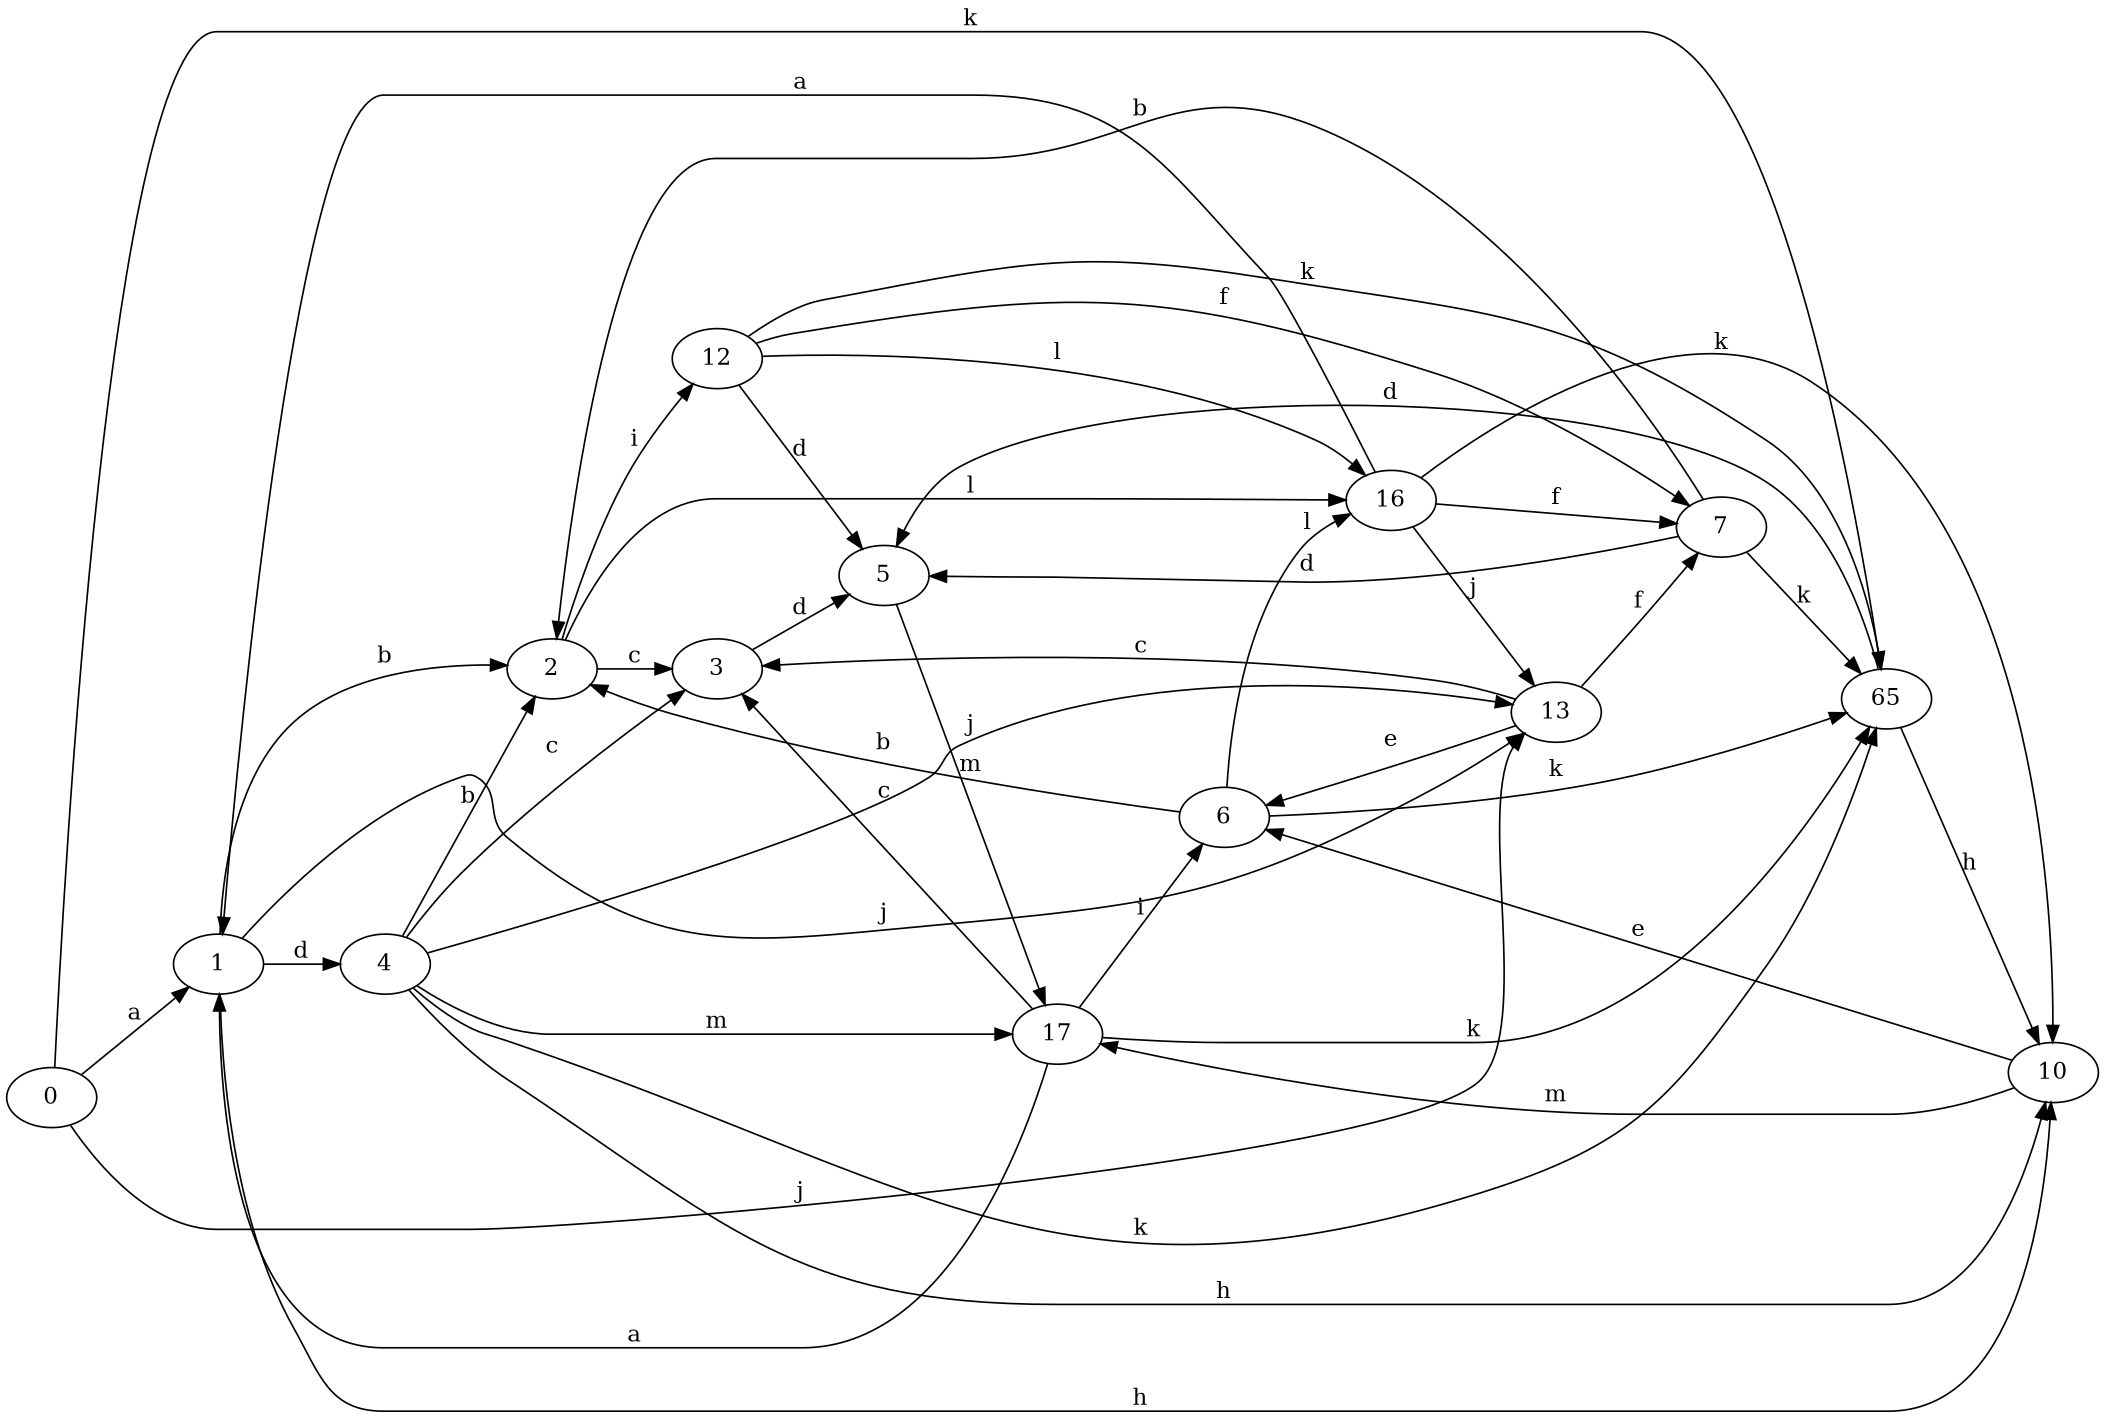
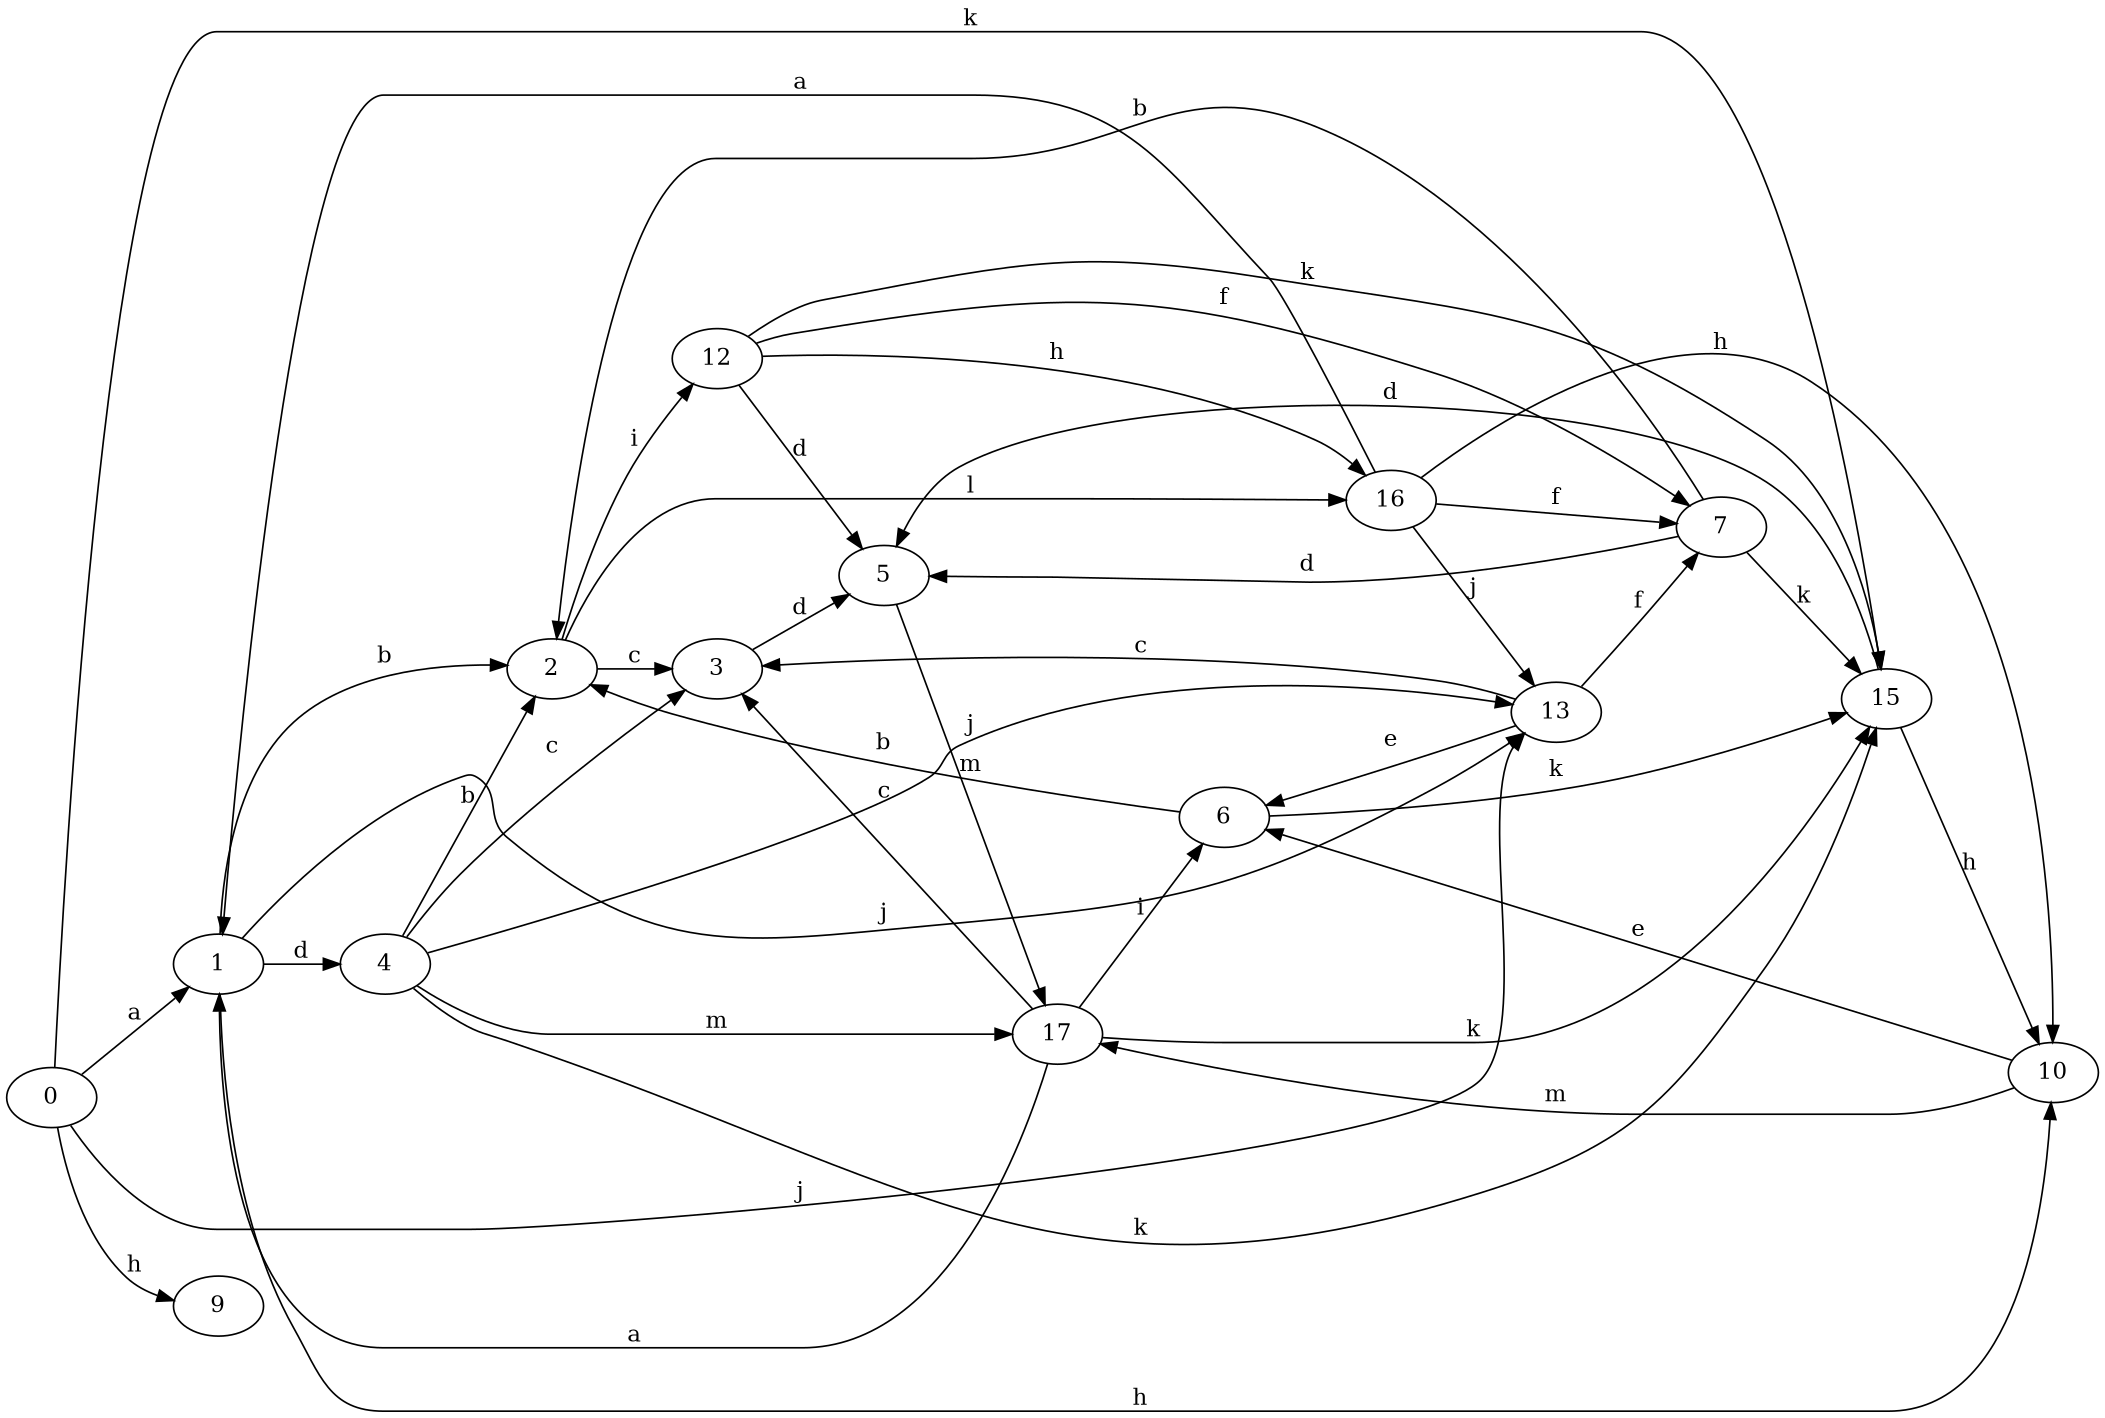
edge "16" -> "10": label "k" -> "h"
edge "12" -> "16": label "l" -> "h"
edge "6" -> "16": removed, label "l"
node "65": label "65" -> "15"
edge "4" -> "10": removed, label "h"
node "9": added
